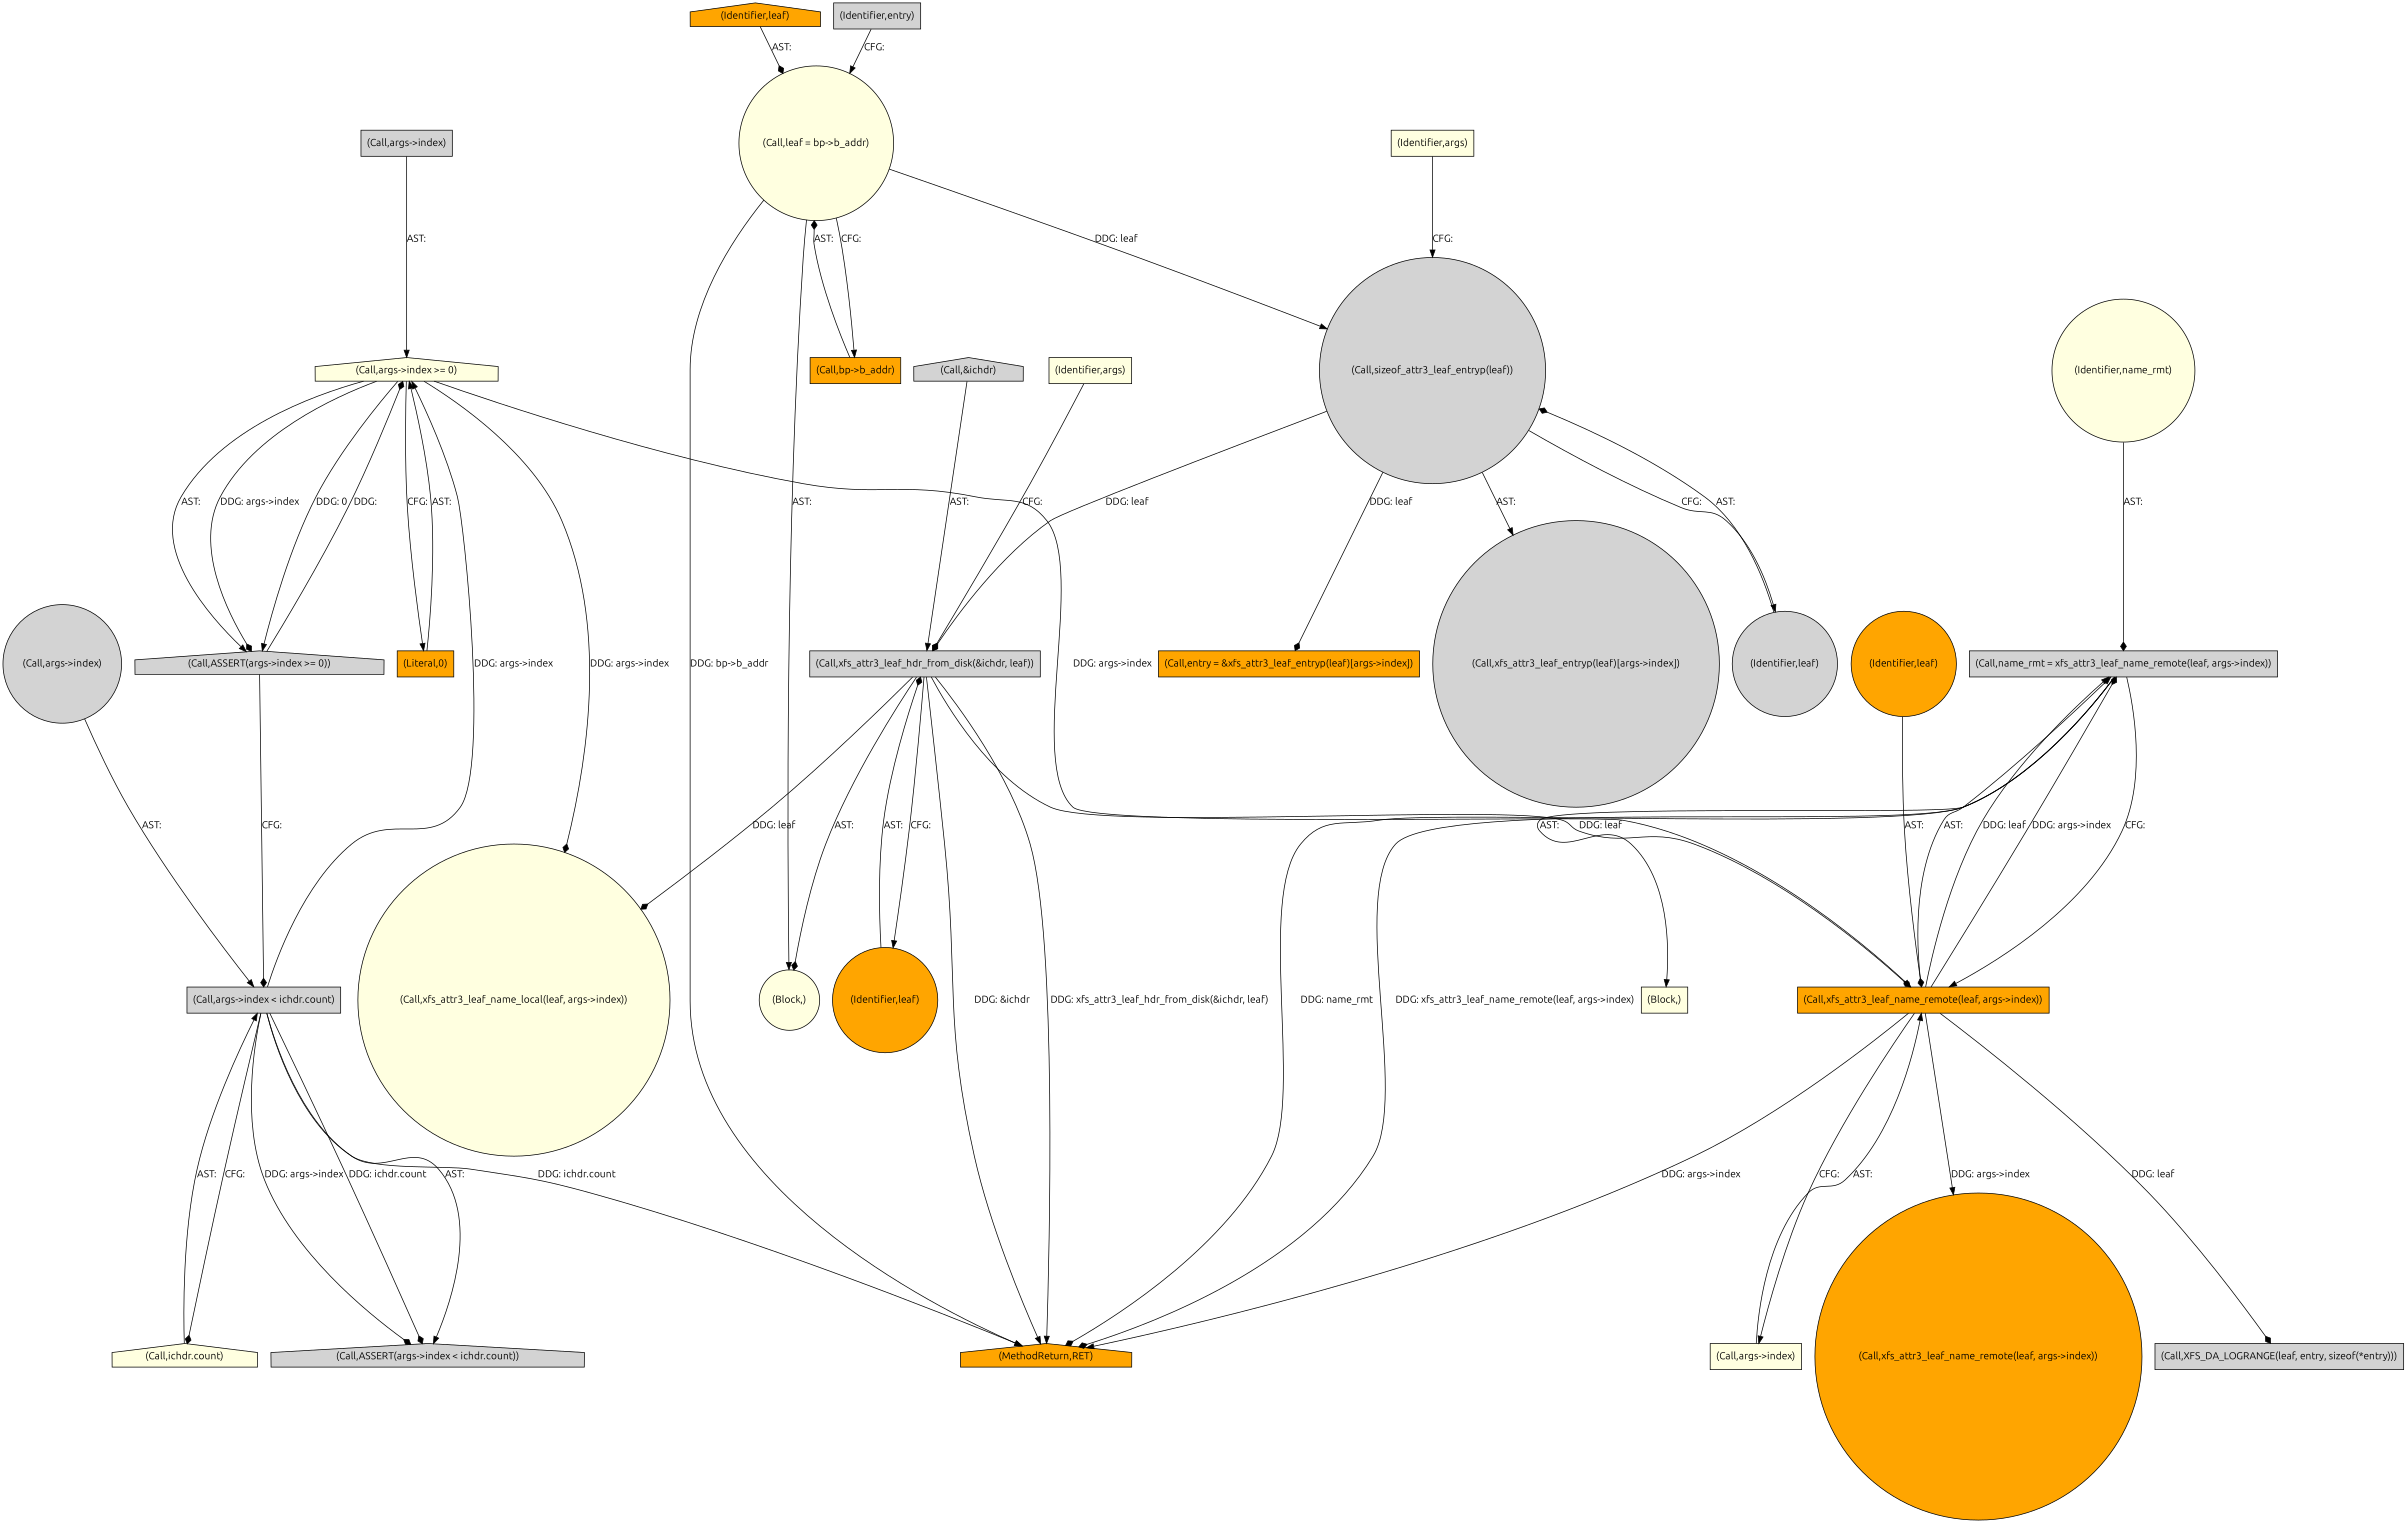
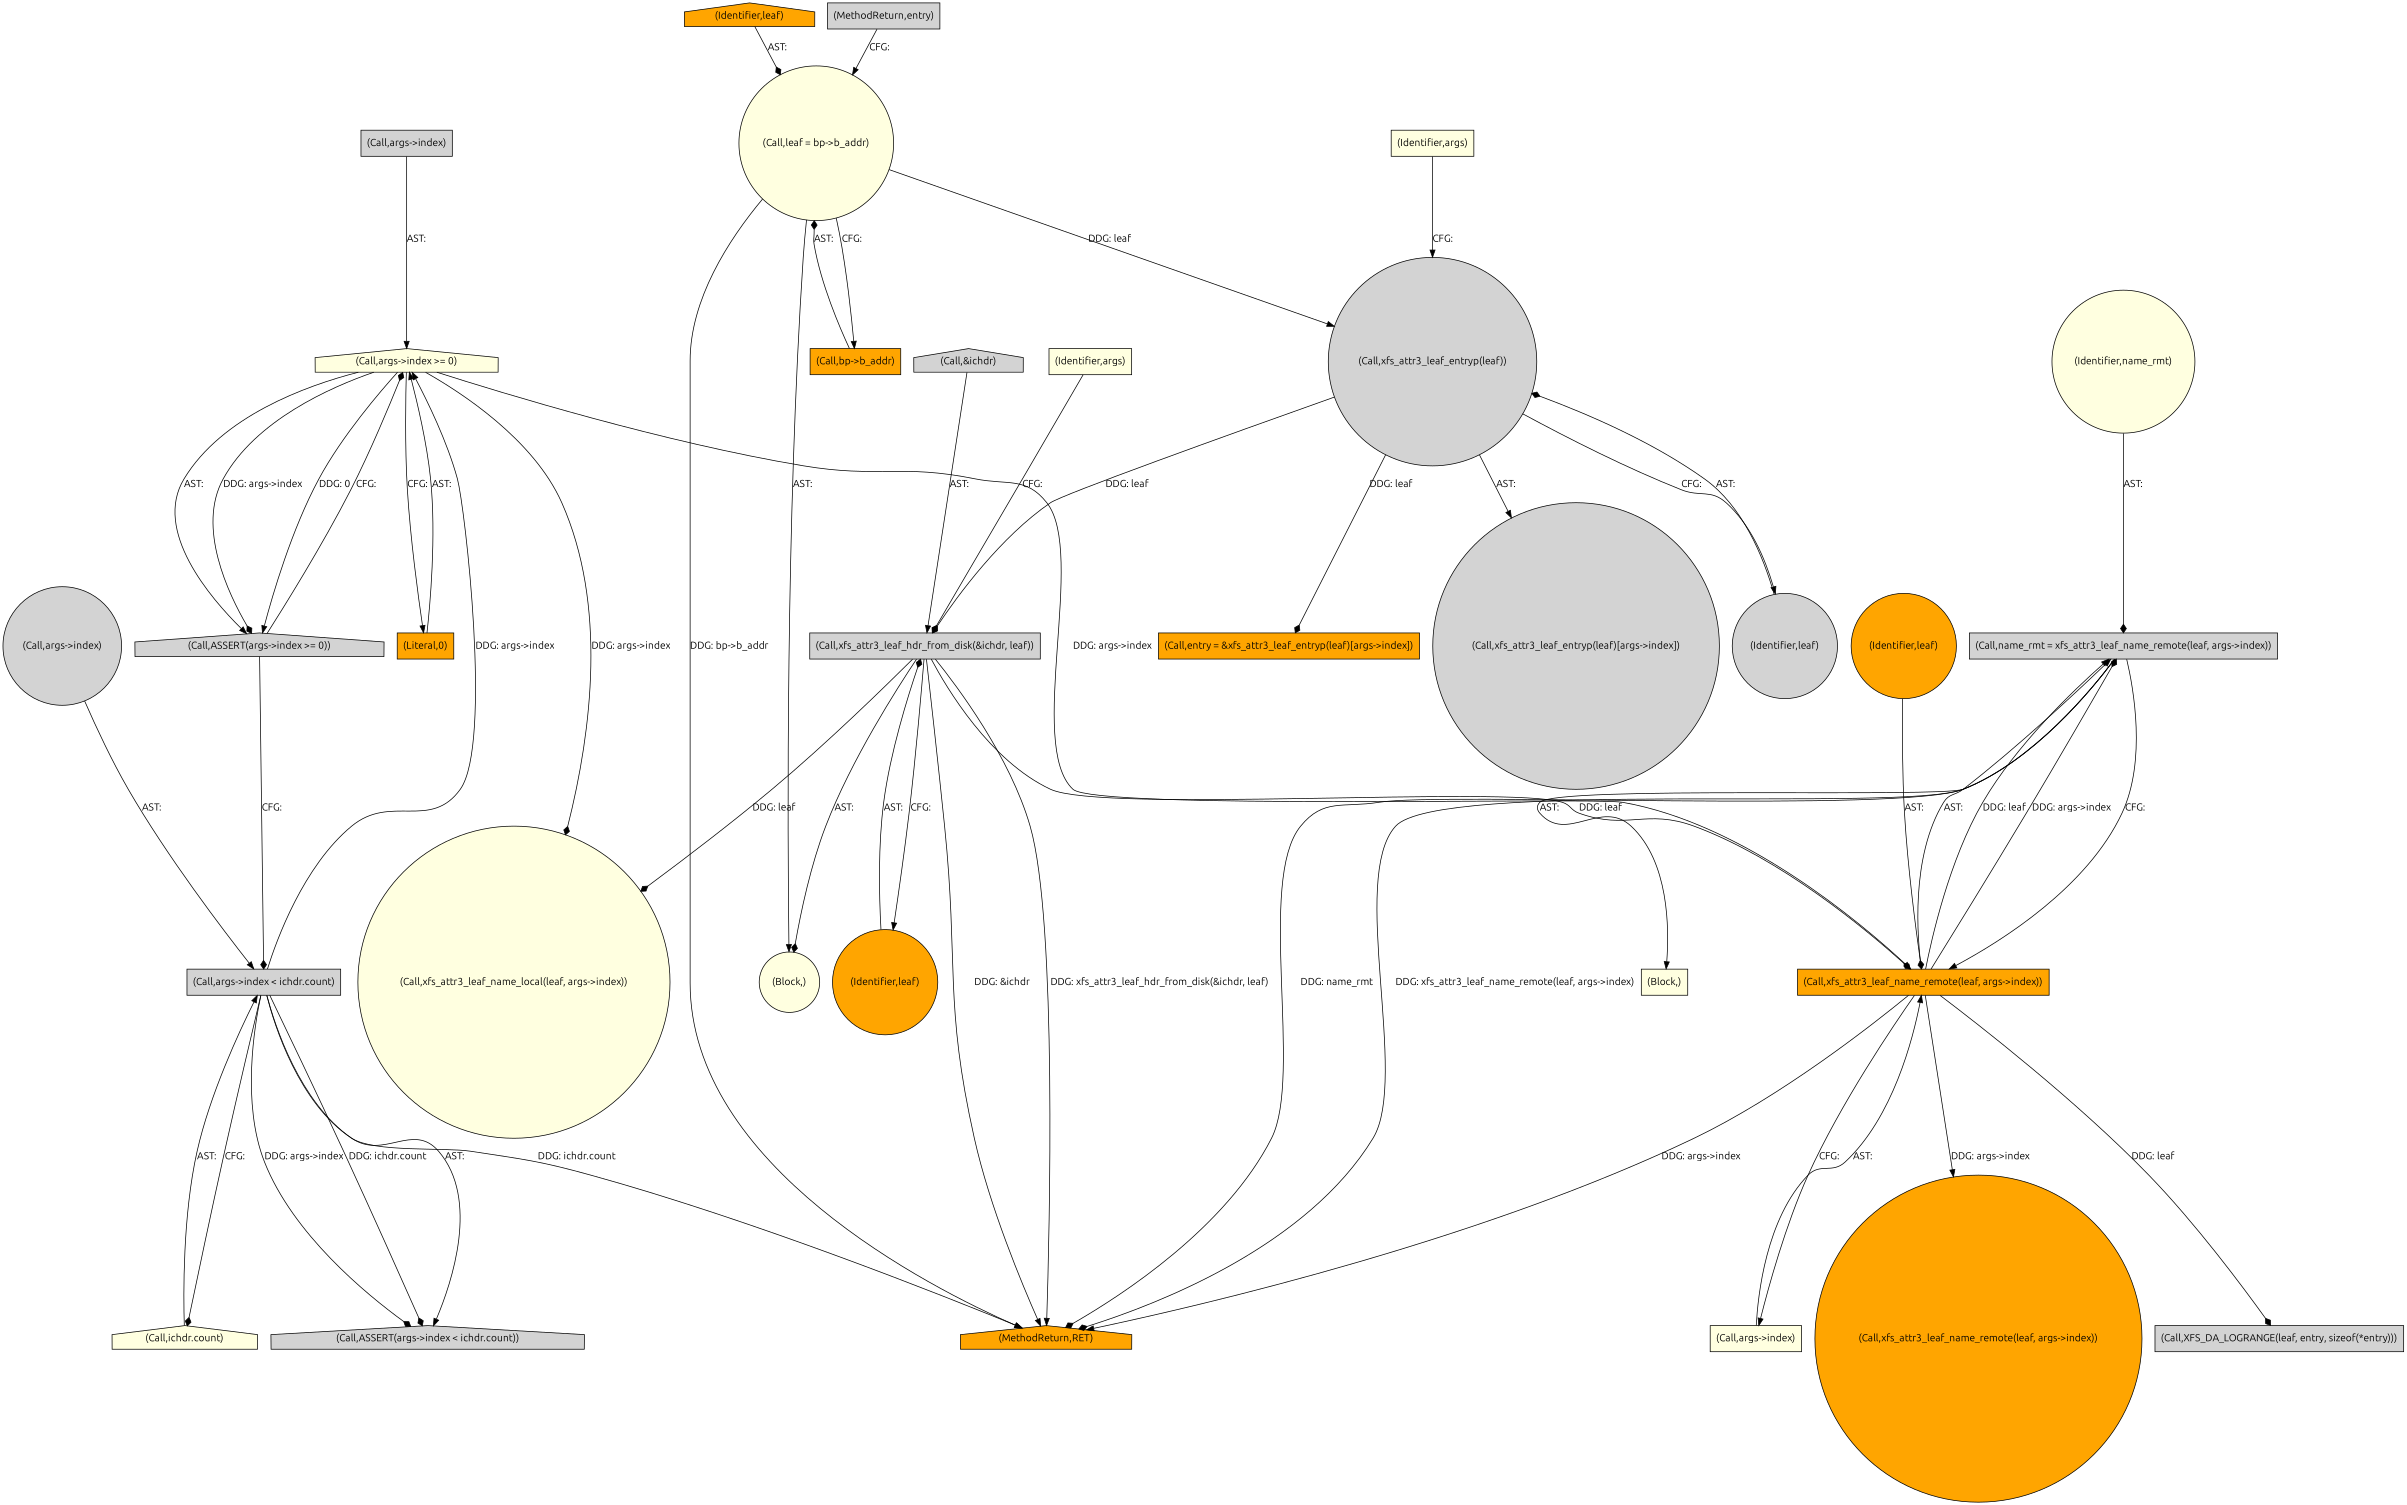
node "(Identifier,entry)": label "(Identifier,entry)" -> "(MethodReturn,entry)"
node "(Call,sizeof_attr3_leaf_entryp(leaf))": label "(Call,sizeof_attr3_leaf_entryp(leaf))" -> "(Call,xfs_attr3_leaf_entryp(leaf))"
edge "(Call,ASSERT(args->index >= 0))" -> "(Call,args->index >= 0)": label "DDG: " -> "CFG: "
